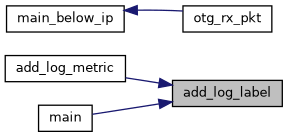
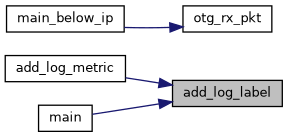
edge "otg_rx_pkt" -> "main_below_ip": reversed
